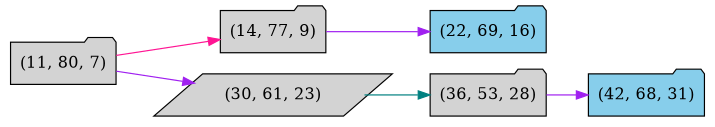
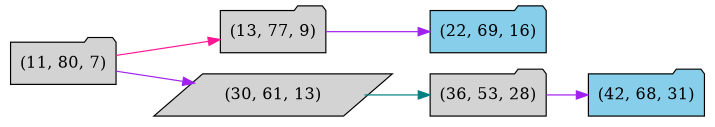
node "(14, 77, 9)": label "(14, 77, 9)" -> "(13, 77, 9)"
node "(30, 61, 23)": label "(30, 61, 23)" -> "(30, 61, 13)"
